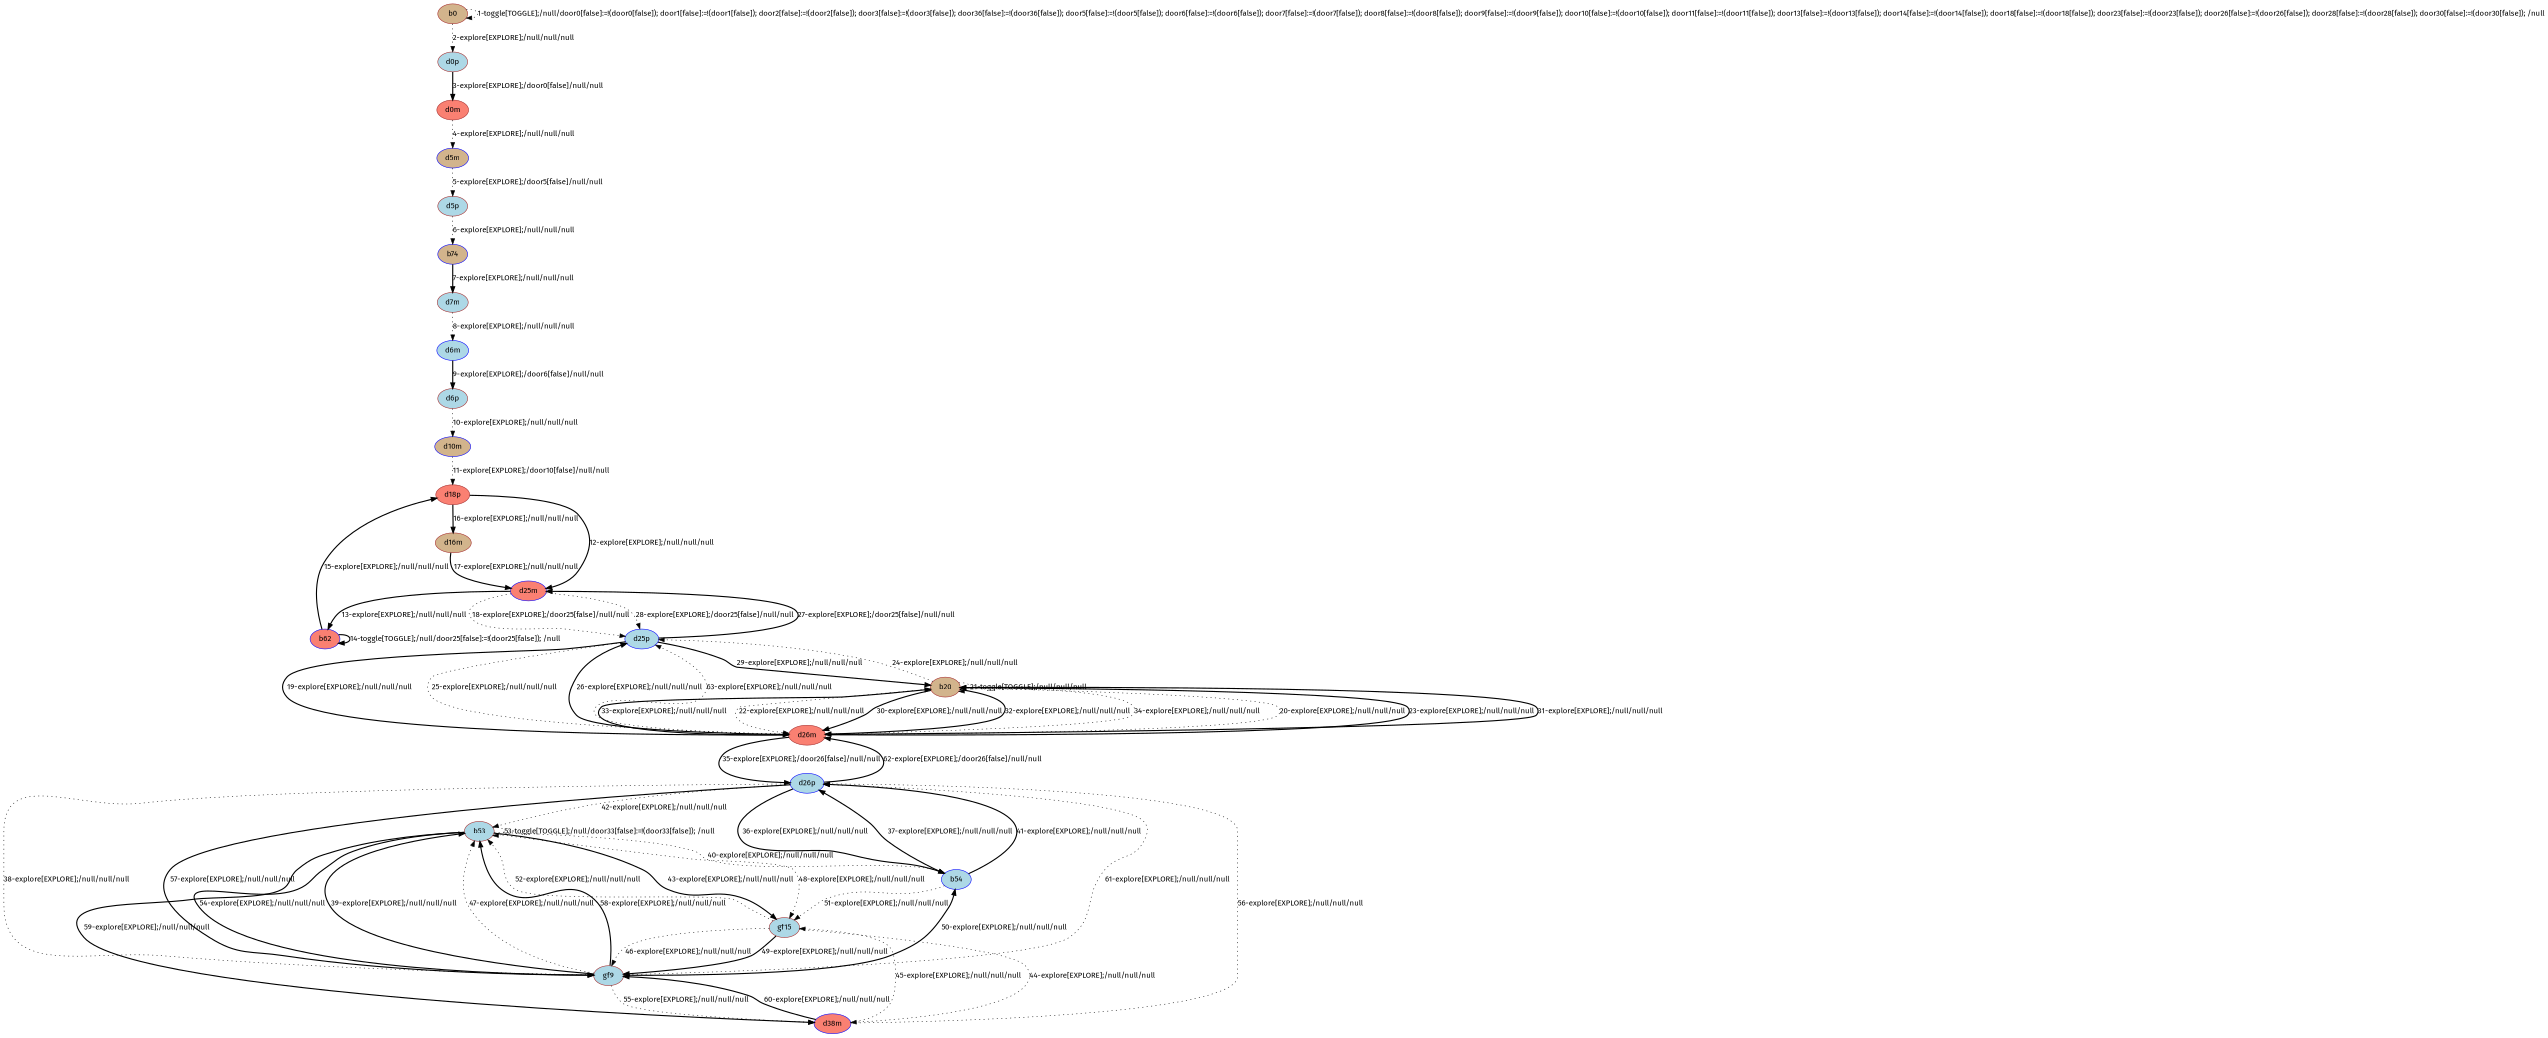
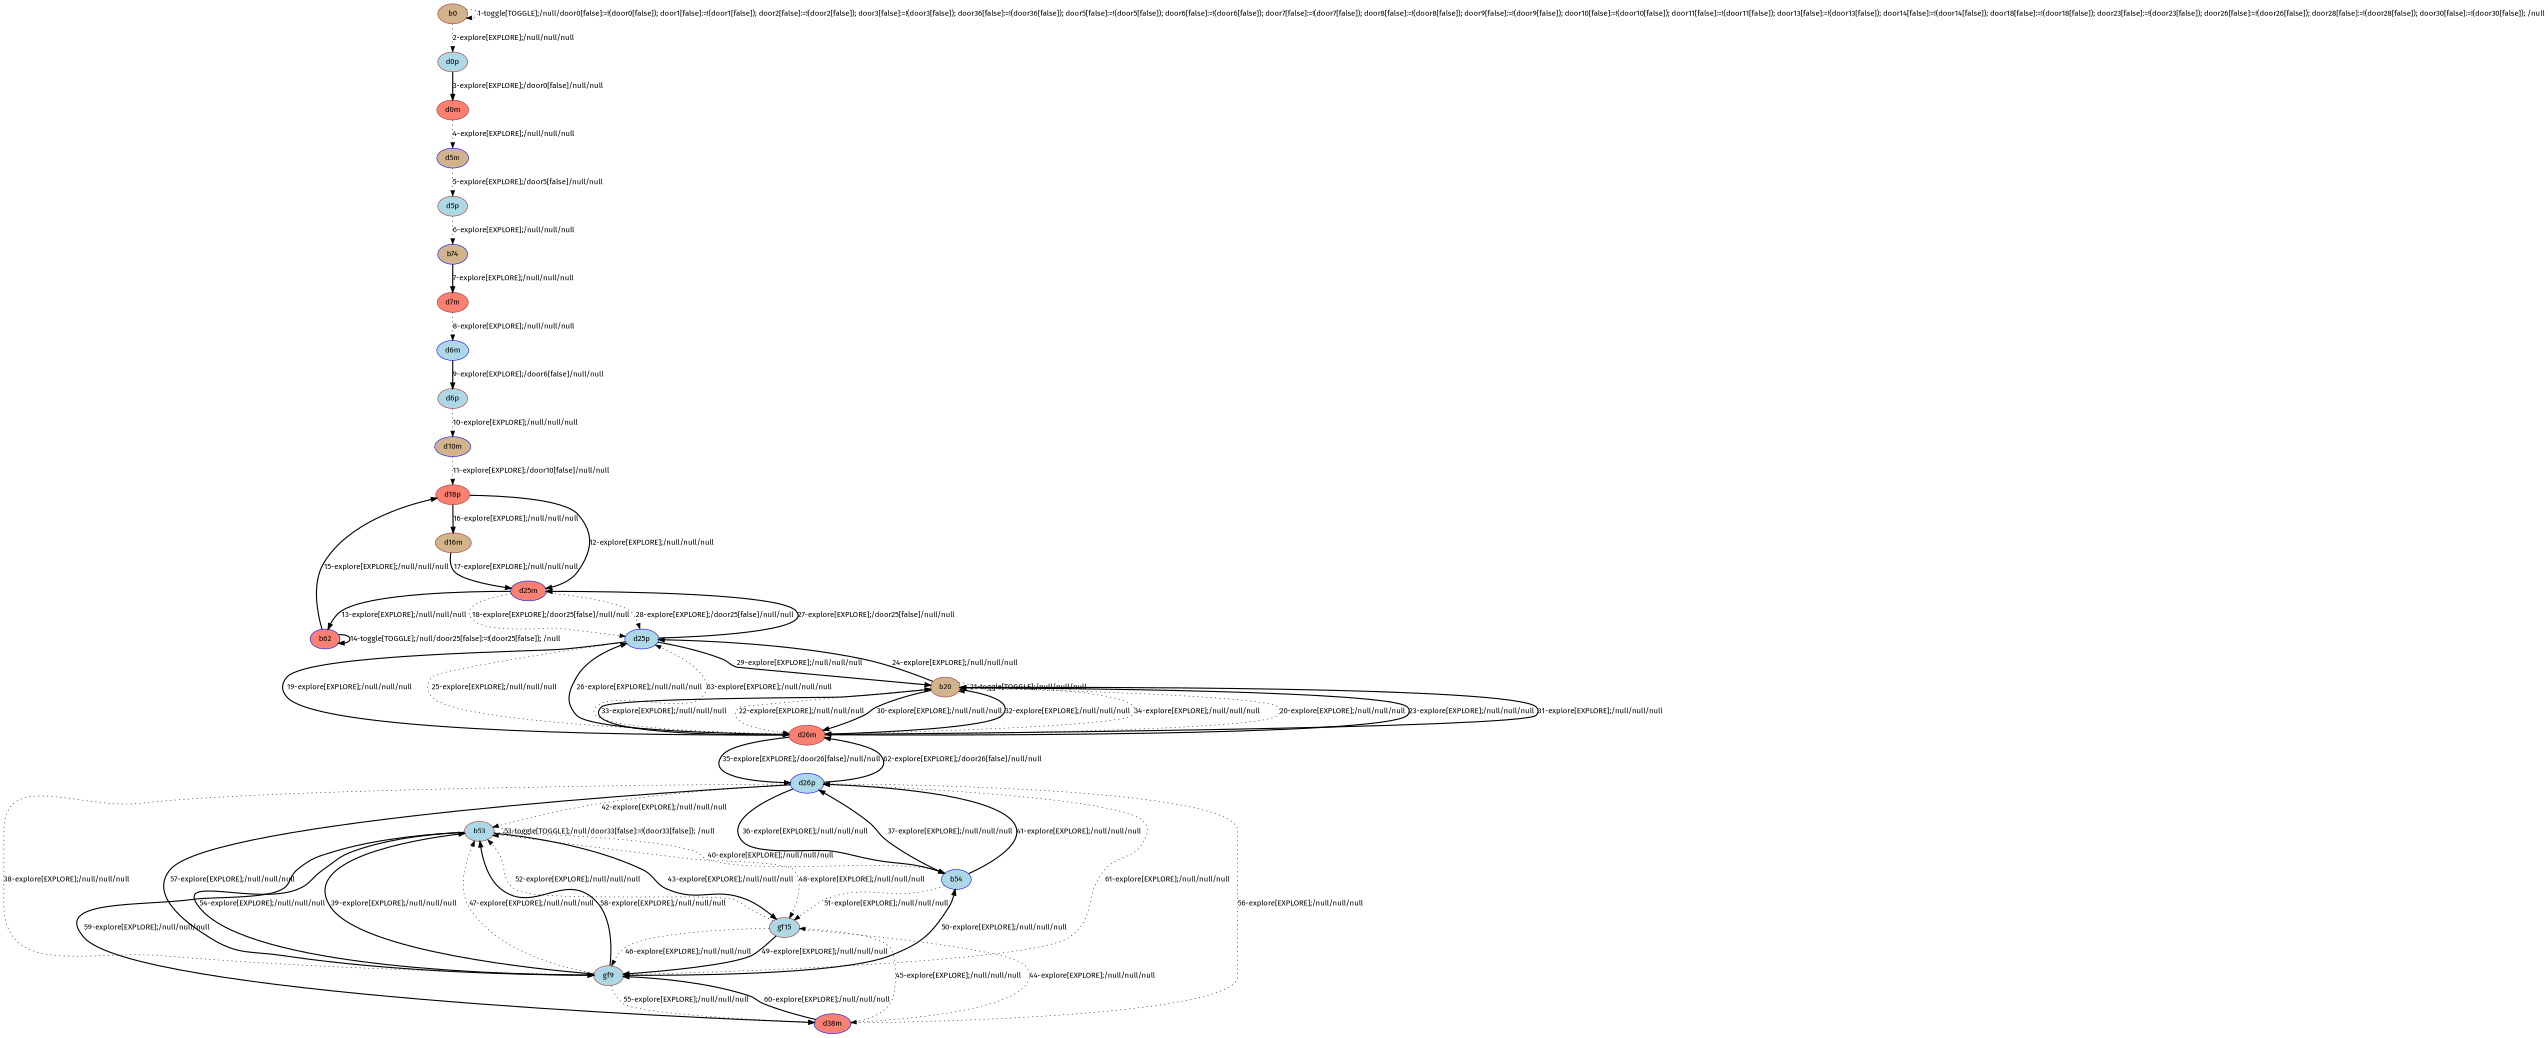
node "d7m": fillcolor lightblue -> salmon
edge "b20" -> "d25p": style dotted -> bold
